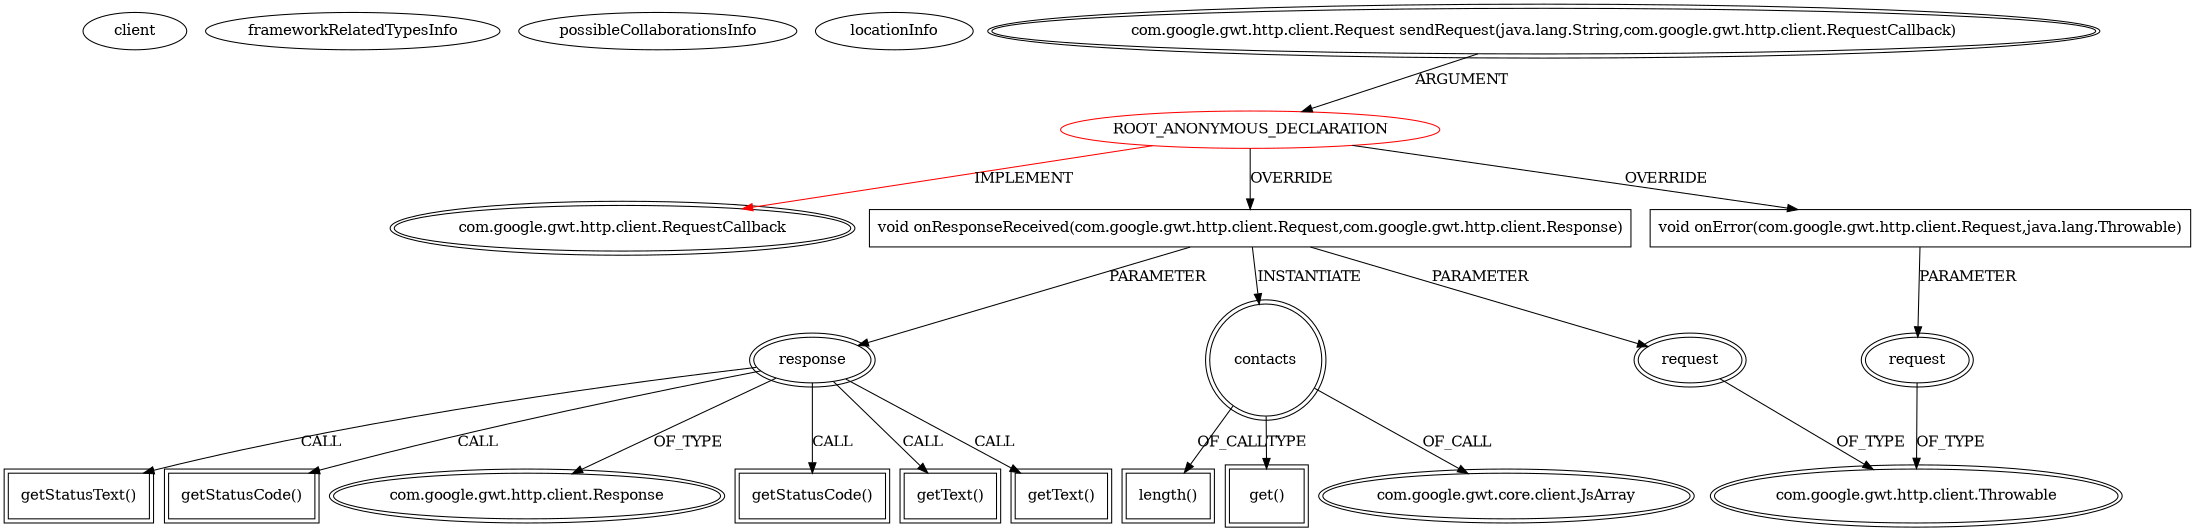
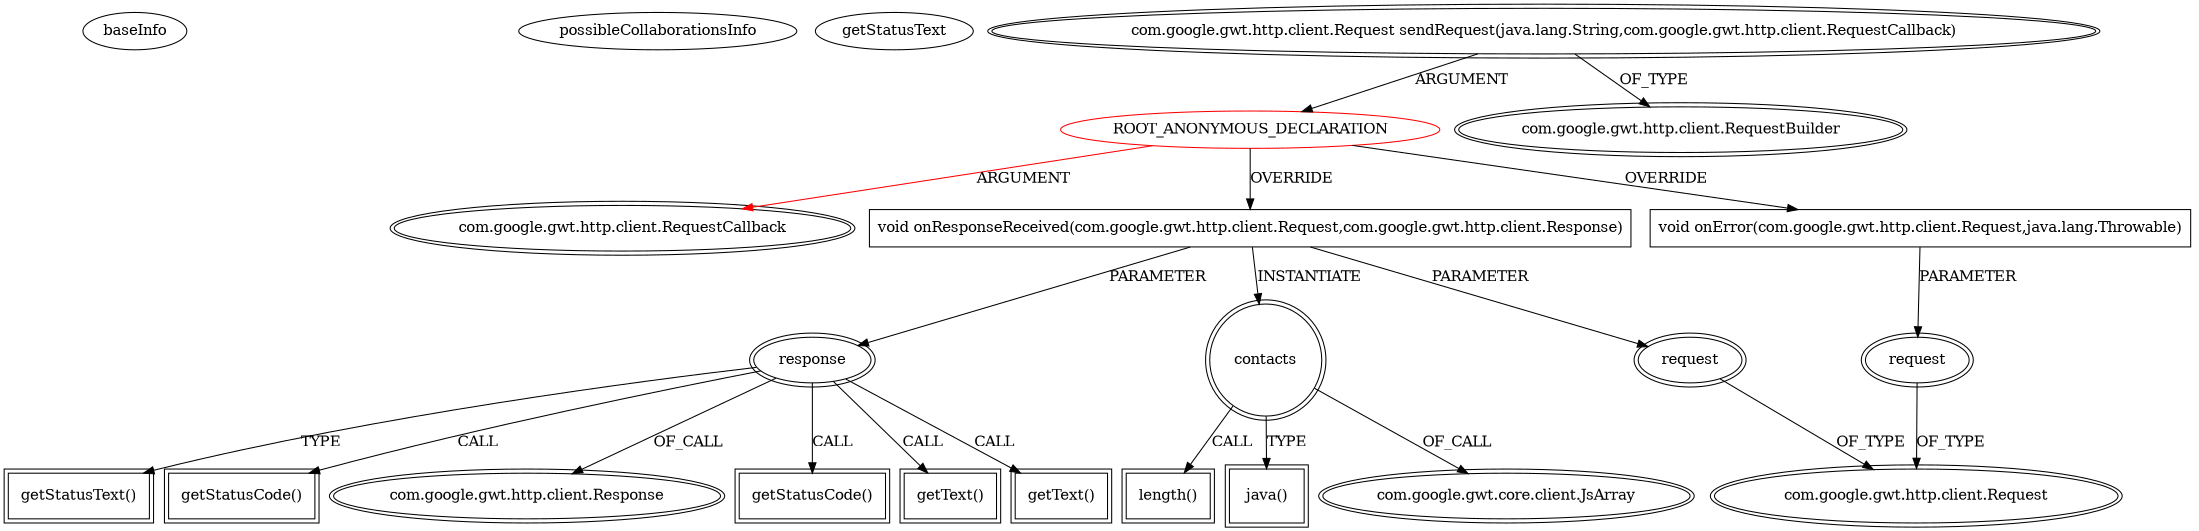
node "client": label "client" -> "baseInfo"
node "frameworkRelatedTypesInfo": removed
node "locationInfo": label "locationInfo" -> "getStatusText"
node "com.google.gwt.http.client.RequestBuilder": added
edge "ROOT_ANONYMOUS_DECLARATION" -> "com.google.gwt.http.client.RequestCallback": label "IMPLEMENT" -> "ARGUMENT"
edge "response" -> "getStatusText()": label "CALL" -> "TYPE"
edge "response" -> "com.google.gwt.http.client.Response": label "OF_TYPE" -> "OF_CALL"
edge "contacts" -> "length()": label "OF_CALL" -> "CALL"
node "get()": label "get()" -> "java()"
node "com.google.gwt.http.client.Throwable": label "com.google.gwt.http.client.Throwable" -> "com.google.gwt.http.client.Request"
